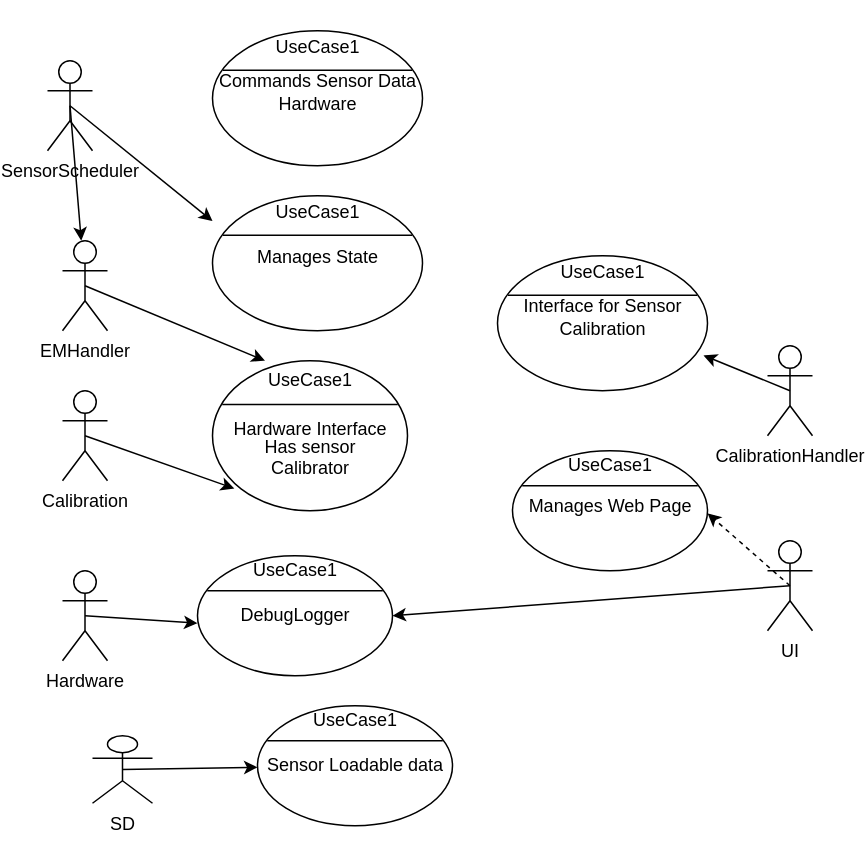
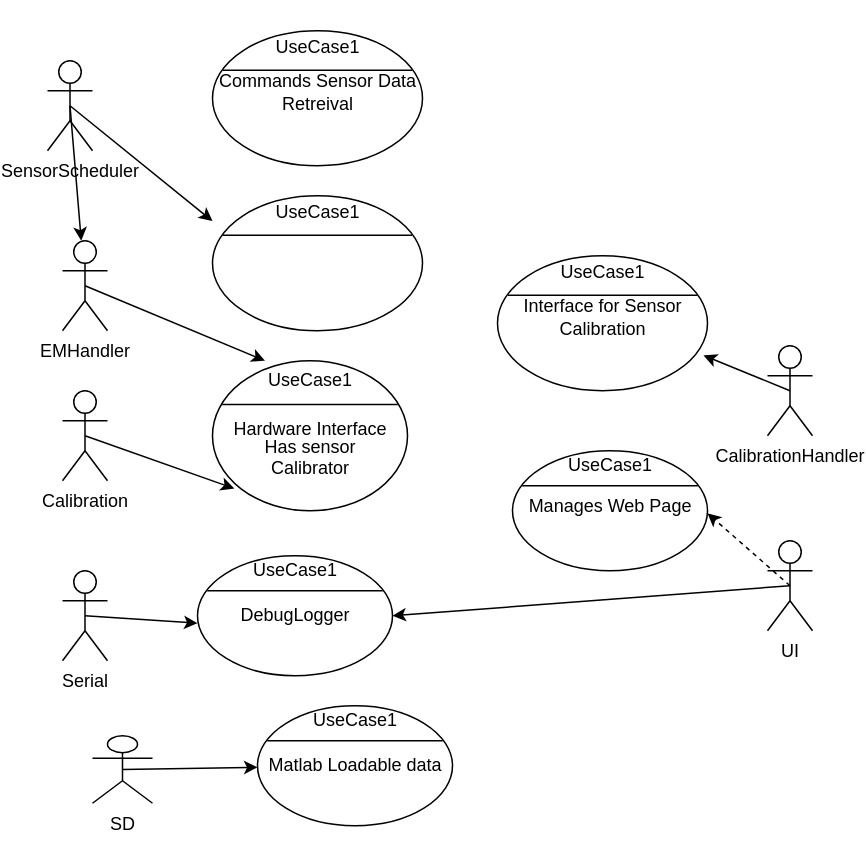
node "Commands Sensor Data Hardware": label "Commands Sensor Data Hardware" -> "Commands Sensor Data Retreival"
node "Manages State": removed
node "Hardware": label "Hardware" -> "Serial"
node "Sensor Loadable data": label "Sensor Loadable data" -> "Matlab Loadable data"
